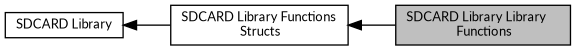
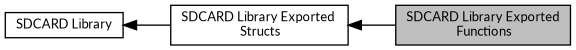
node "SDCARD Library Functions Structs": label "SDCARD Library Functions Structs" -> "SDCARD Library Exported Structs"
node "SDCARD Library Library Functions": label "SDCARD Library Library Functions" -> "SDCARD Library Exported Functions"
